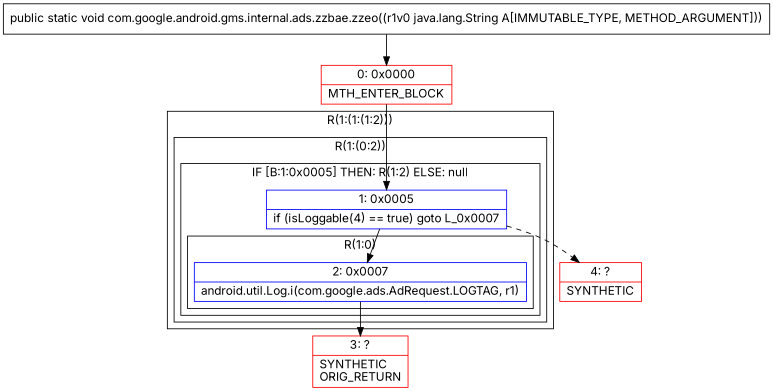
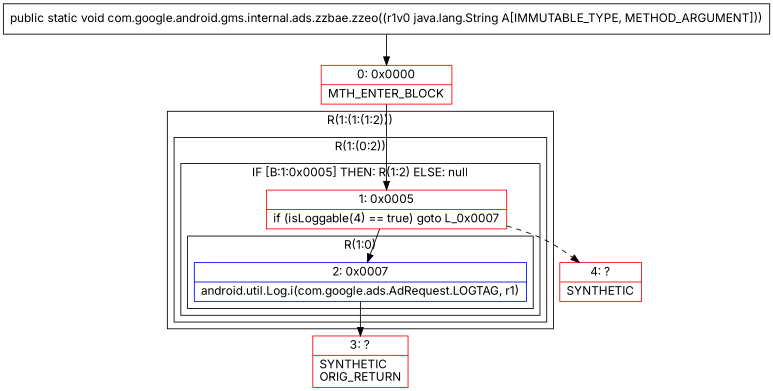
node "1: 0x0005": color blue -> red
